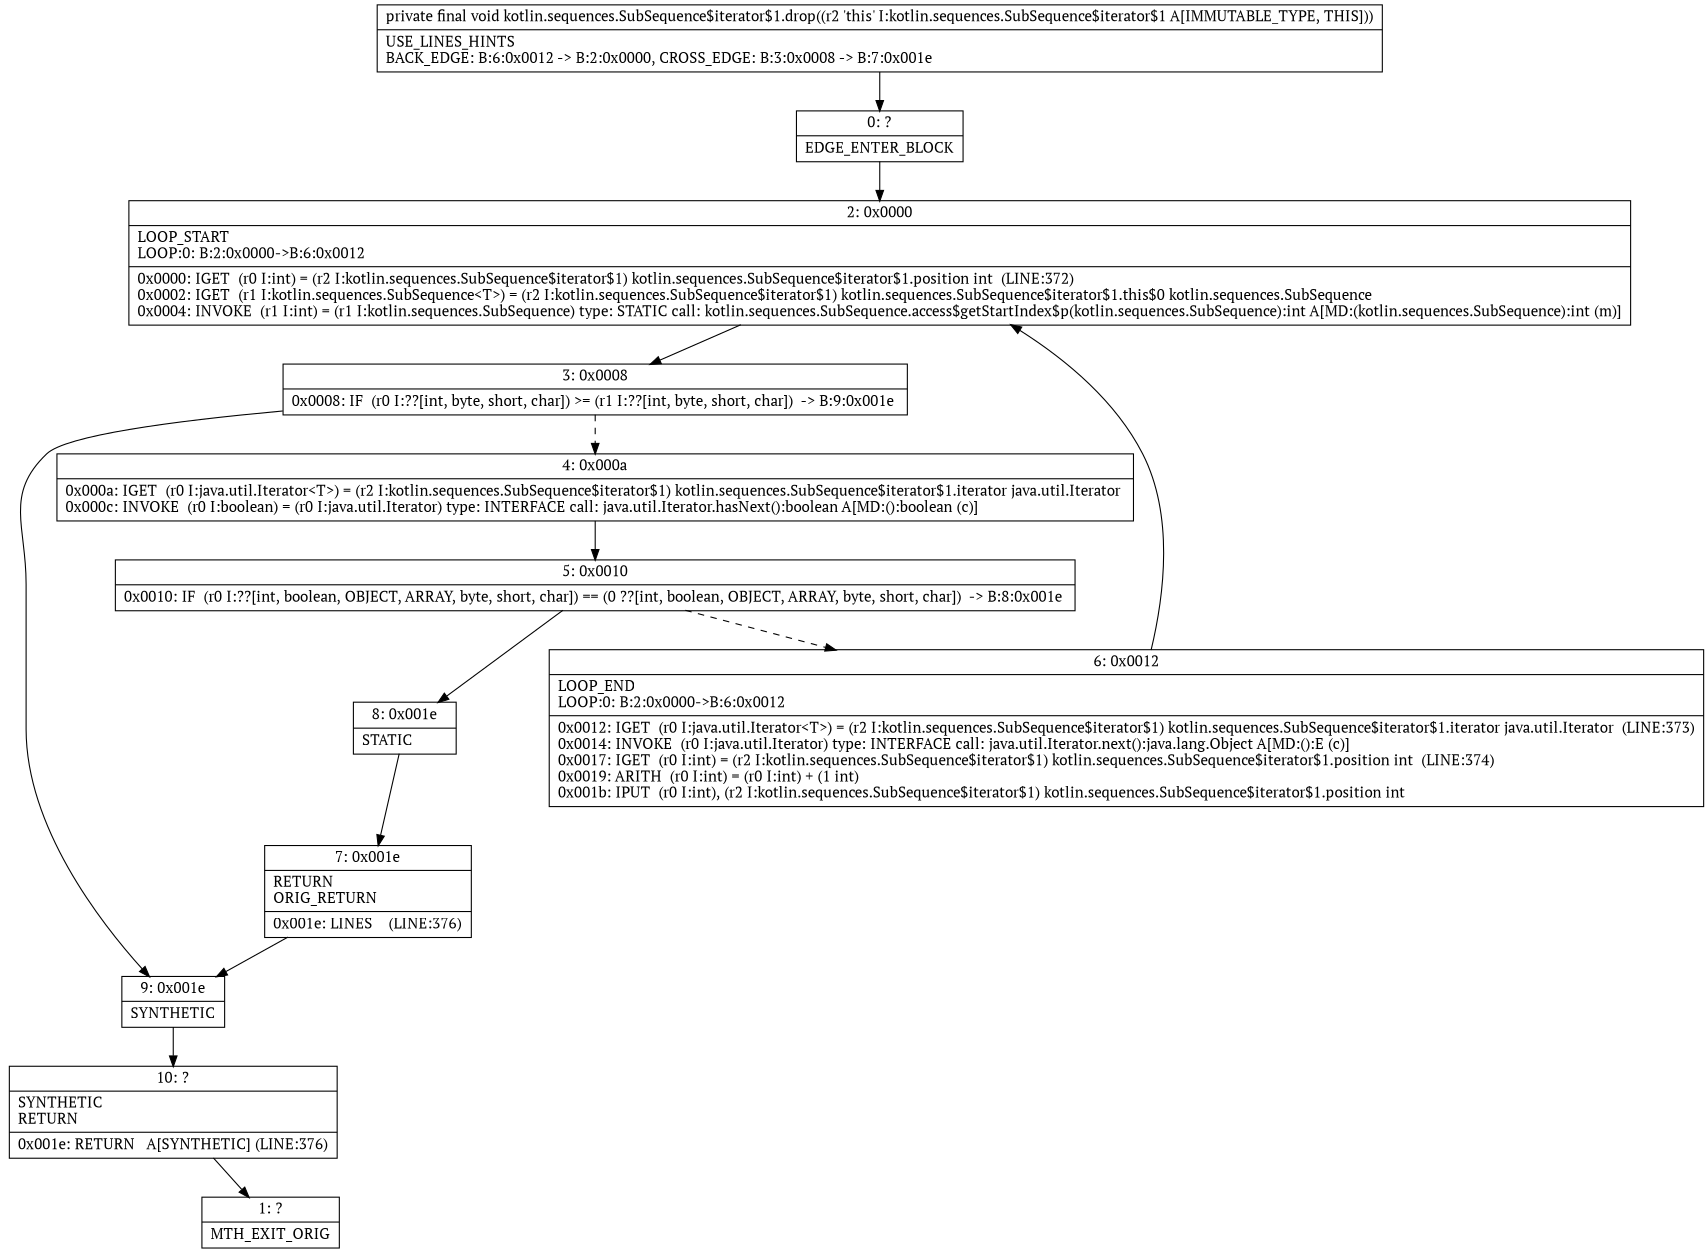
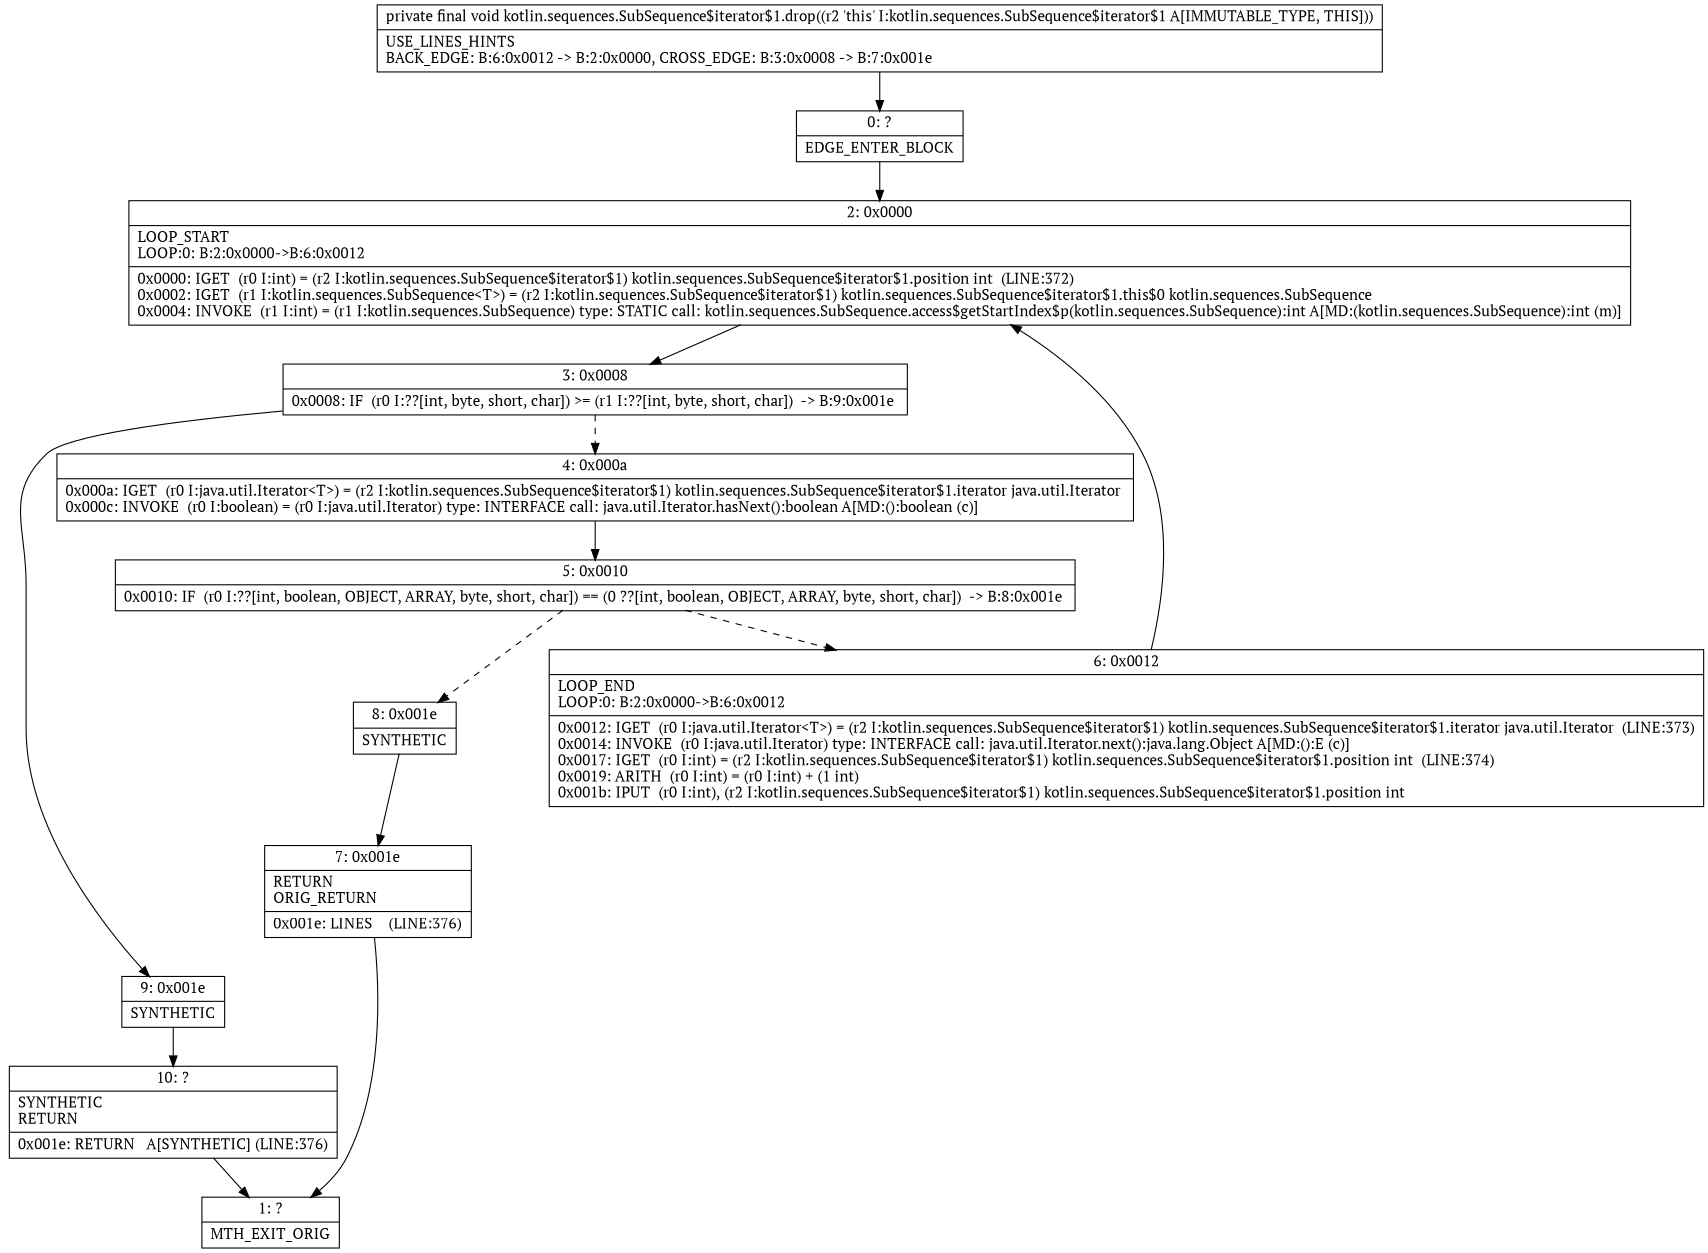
edge "5: 0x0010" -> "8: 0x001e": style solid -> dashed
node "8: 0x001e": text "STATIC" -> "SYNTHETIC"
edge "7: 0x001e" -> "9: 0x001e": now "7: 0x001e" -> "1: ?"
